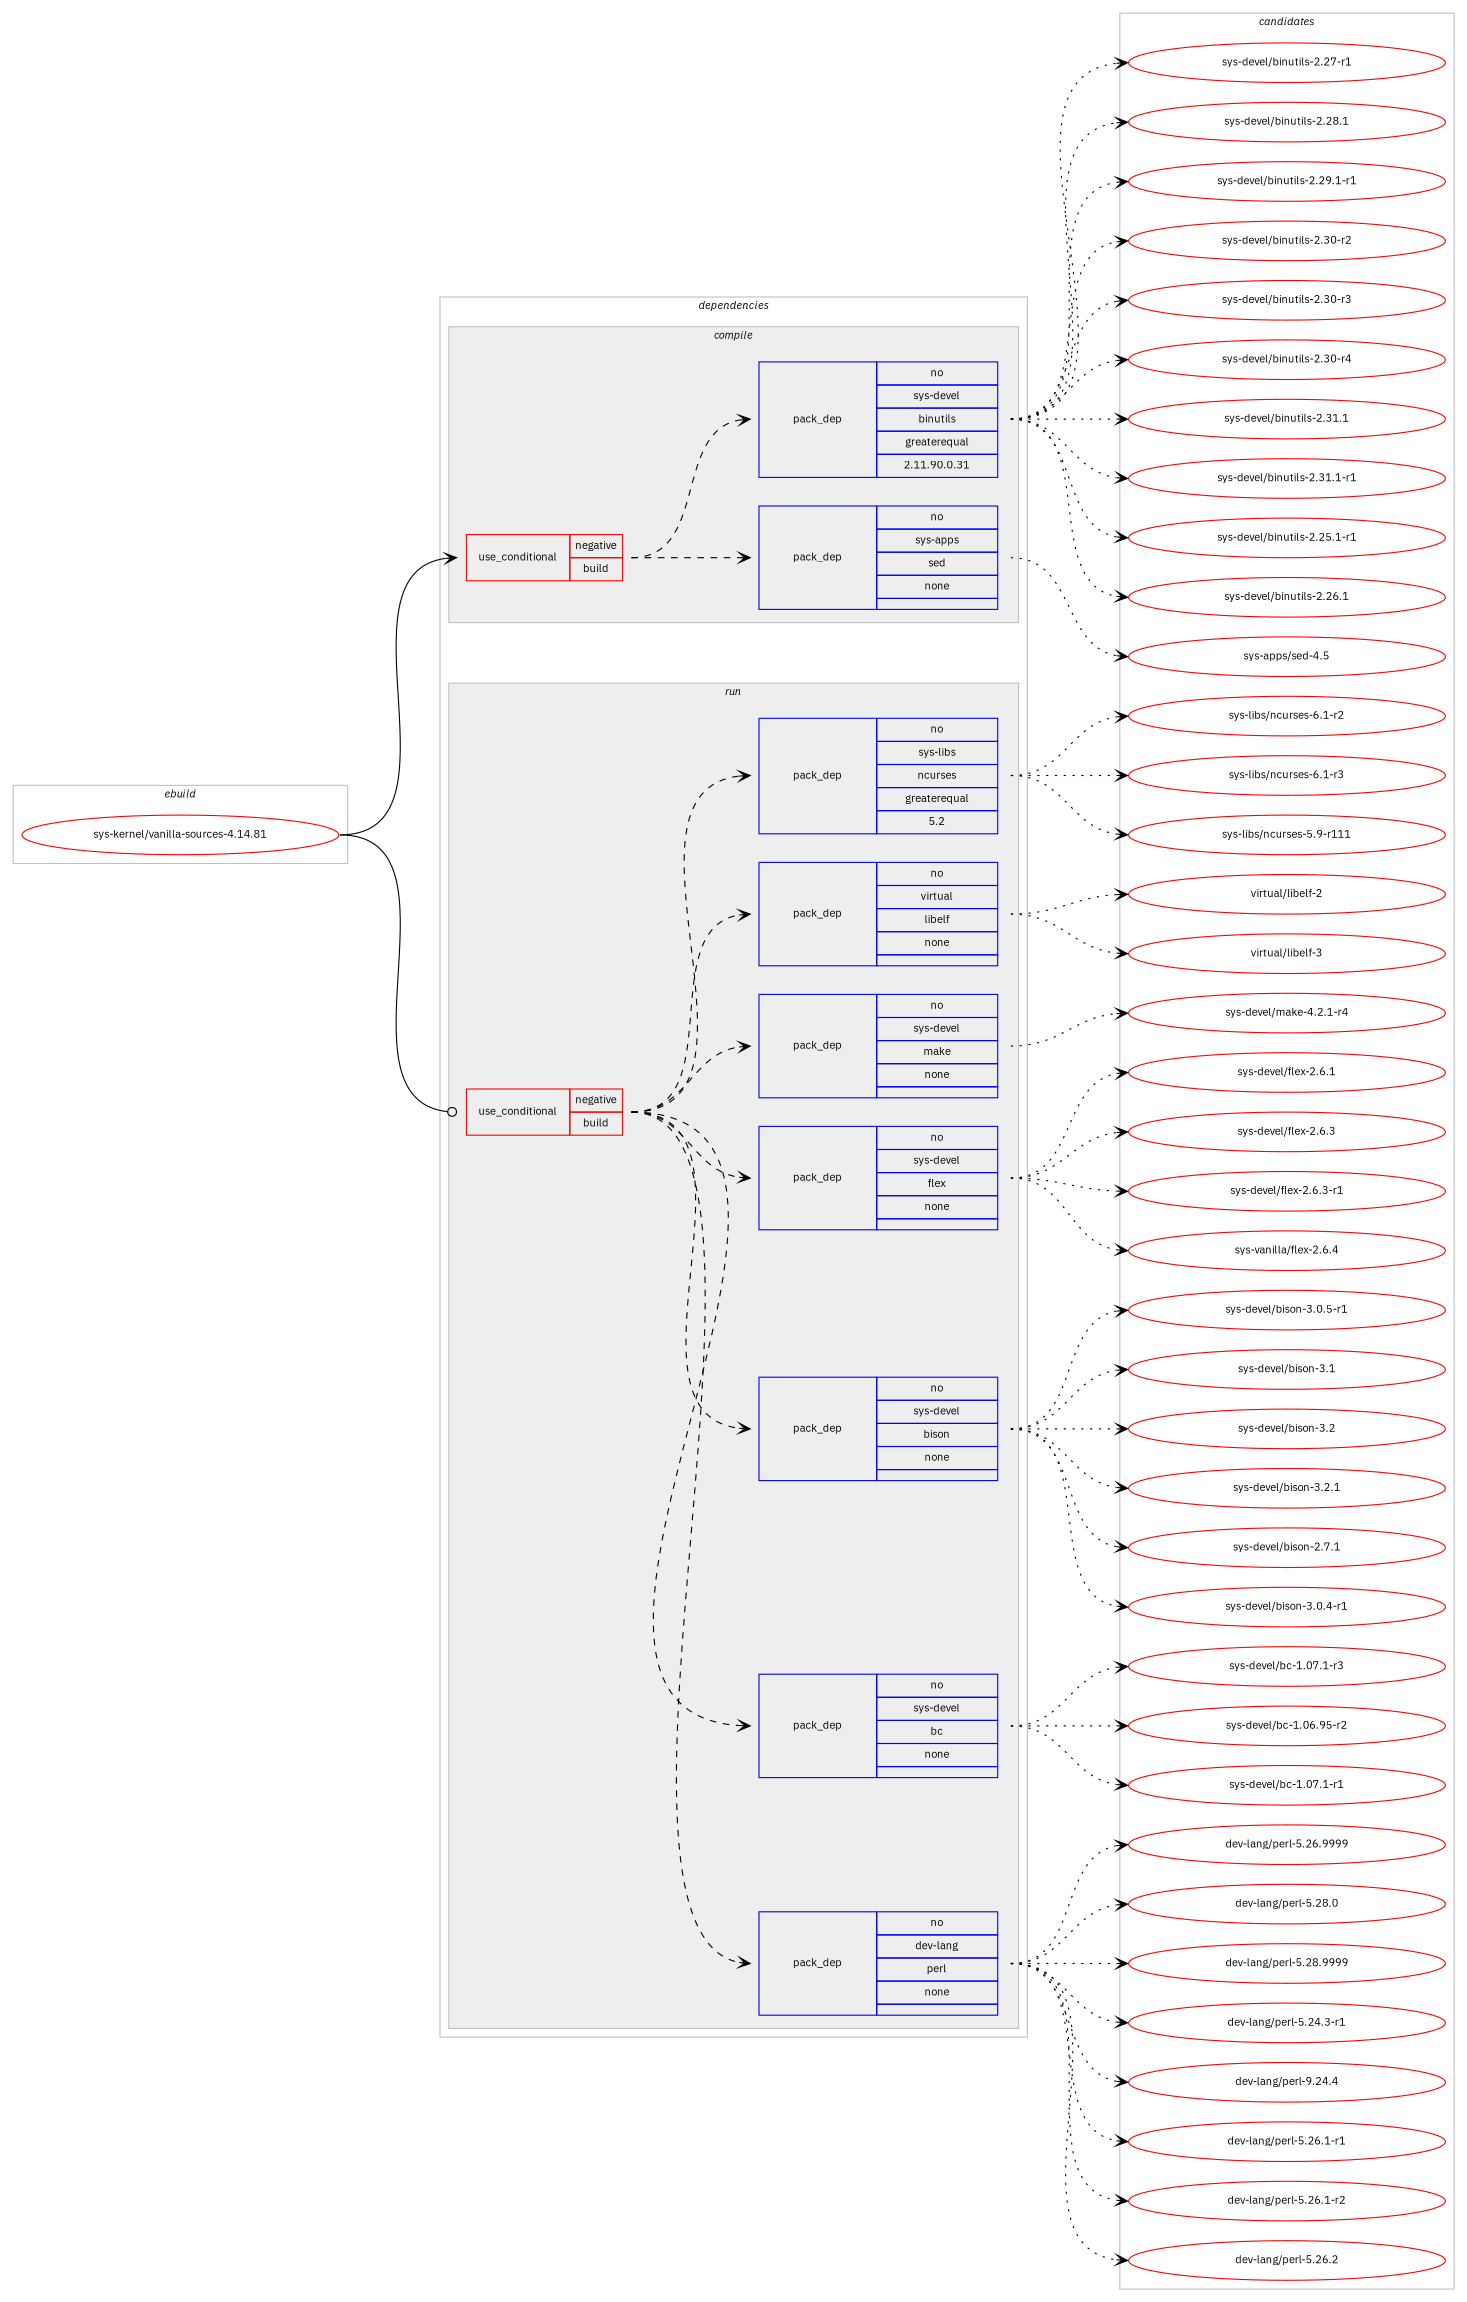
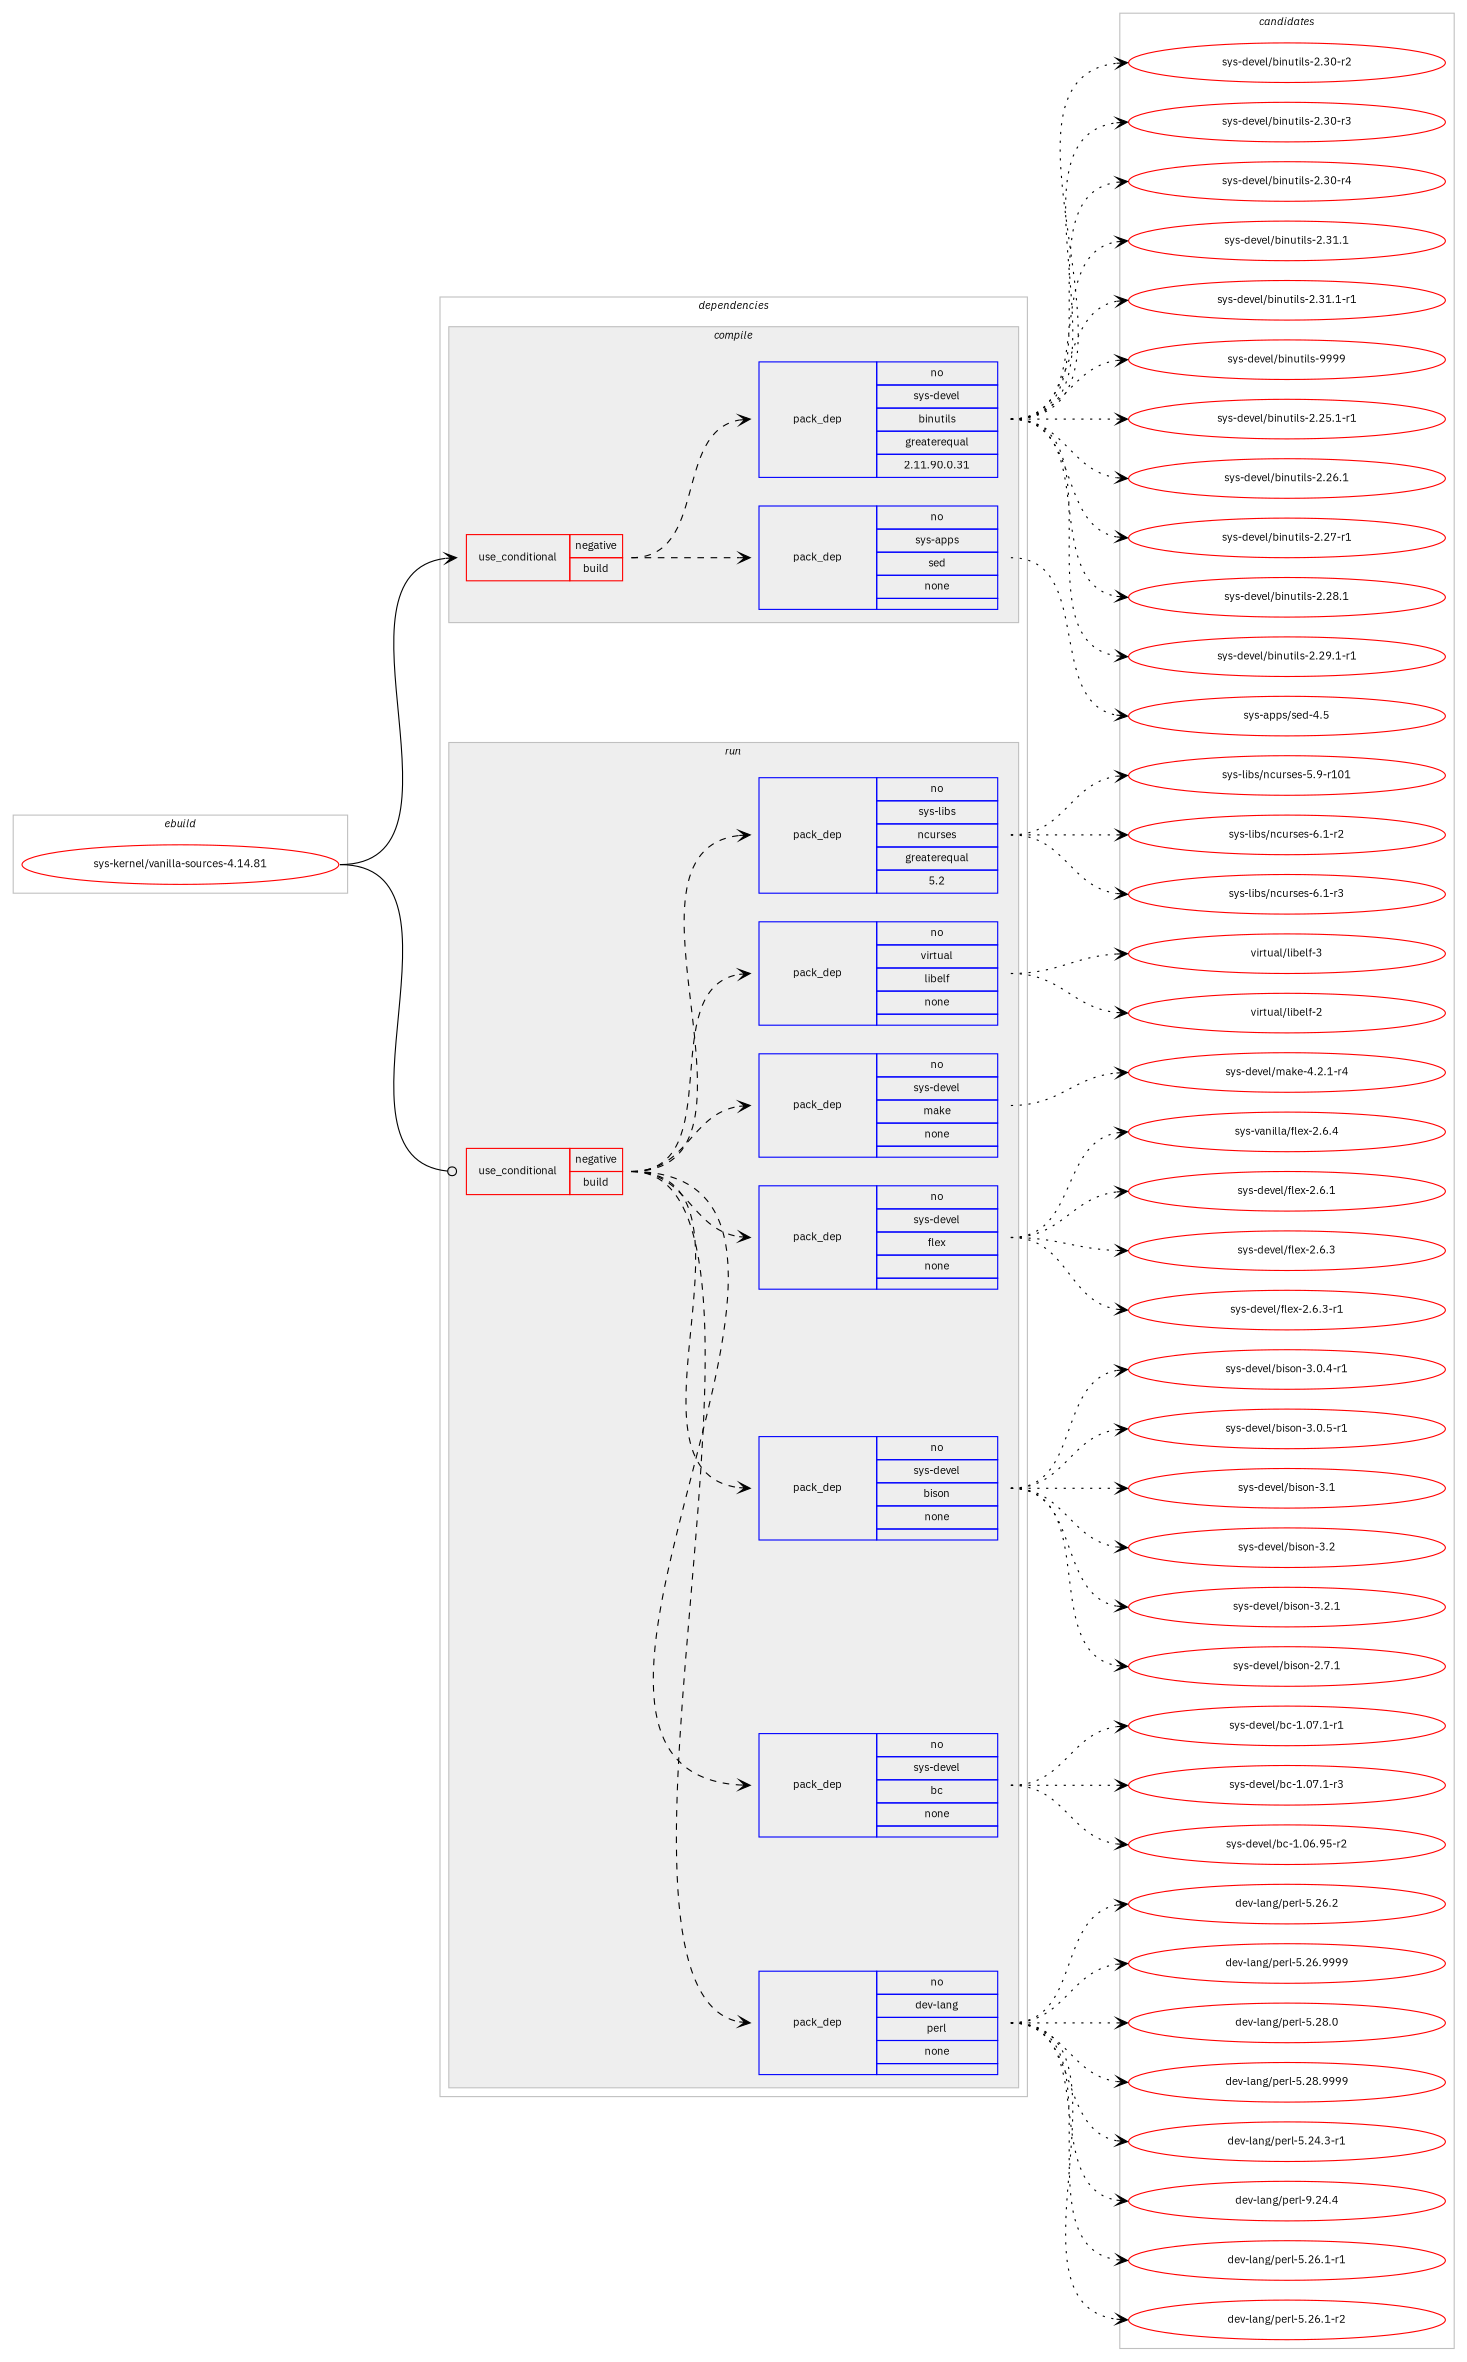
node "sys-devel/binutils-9999": added
node "sys-libs/ncurses-5.9-r111": label "sys-libs/ncurses-5.9-r111" -> "sys-libs/ncurses-5.9-r101"
